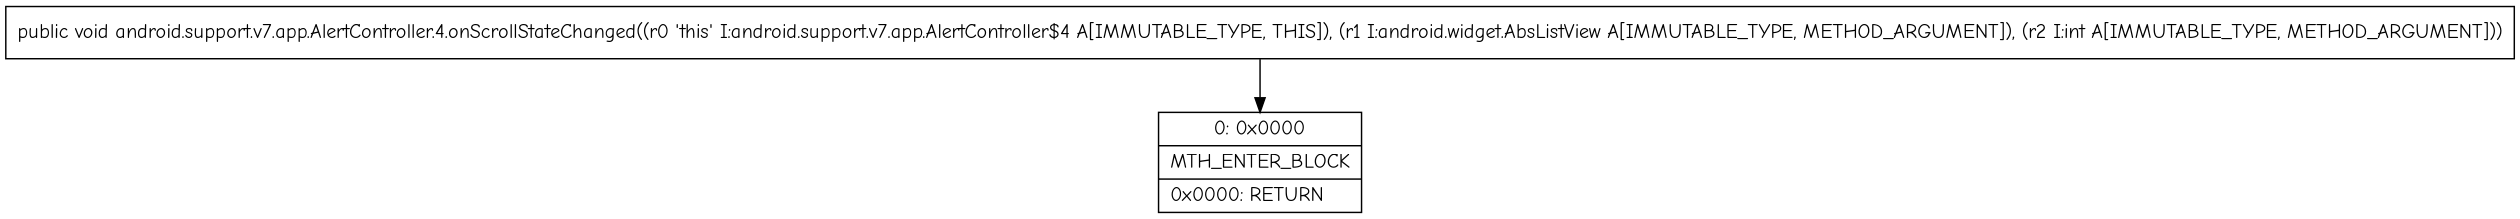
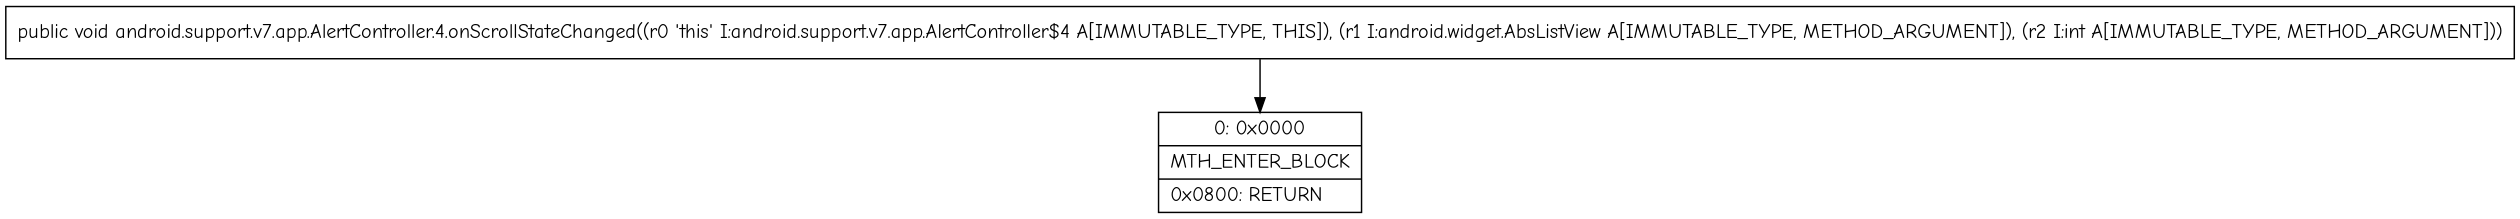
node "0: 0x0000": text "0x0000: RETURN" -> "0x0800: RETURN"
